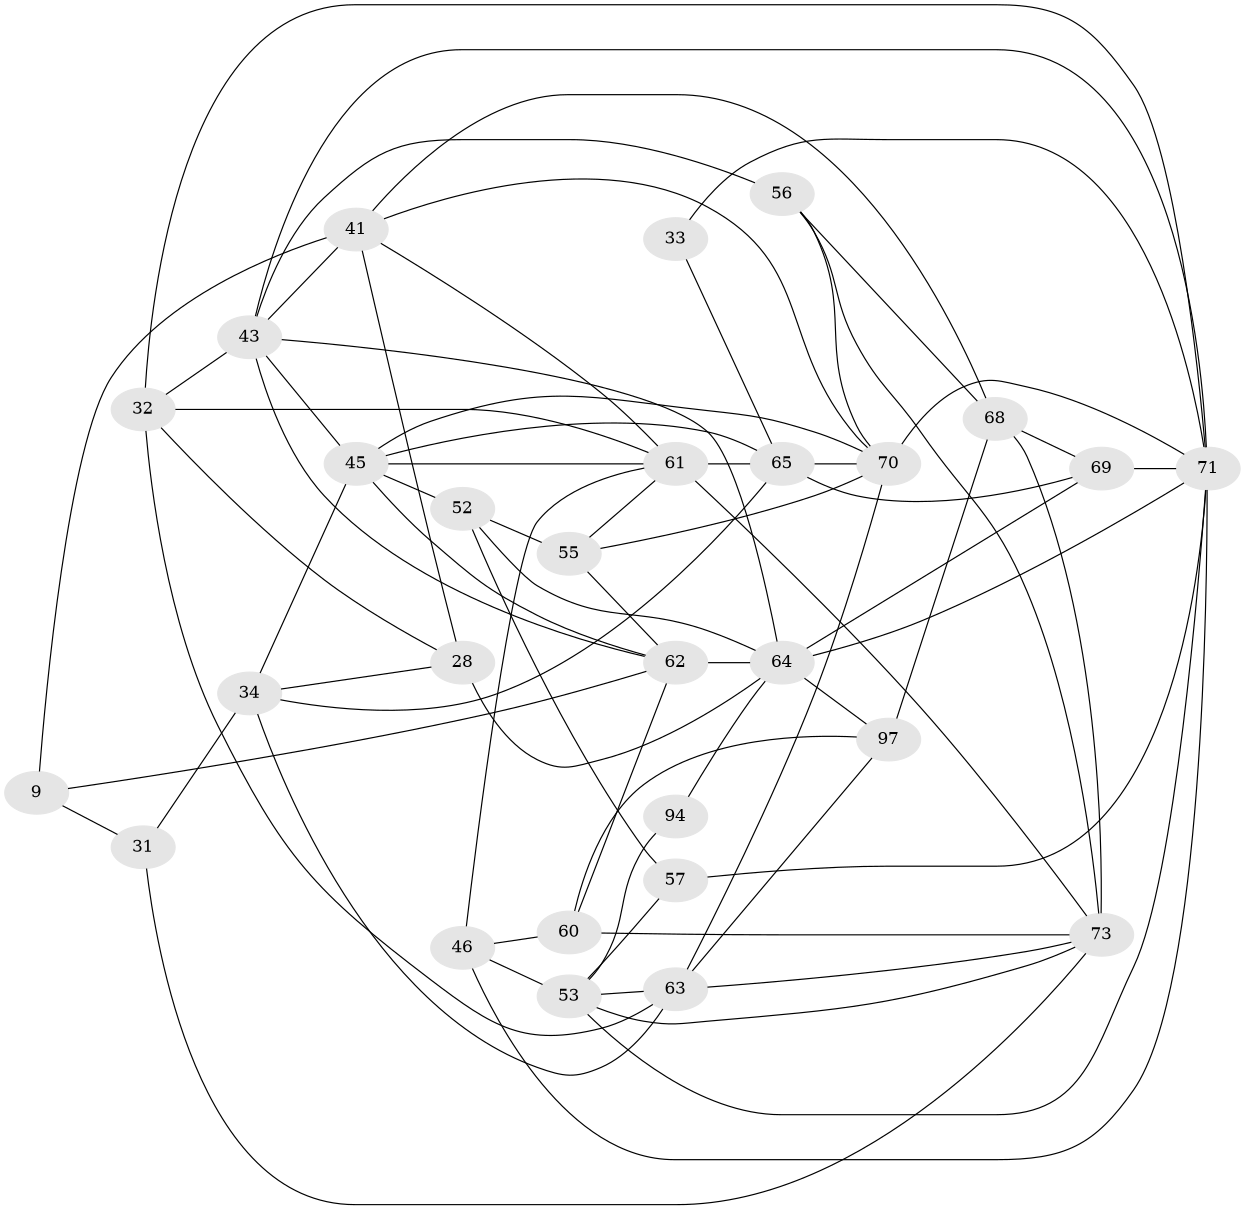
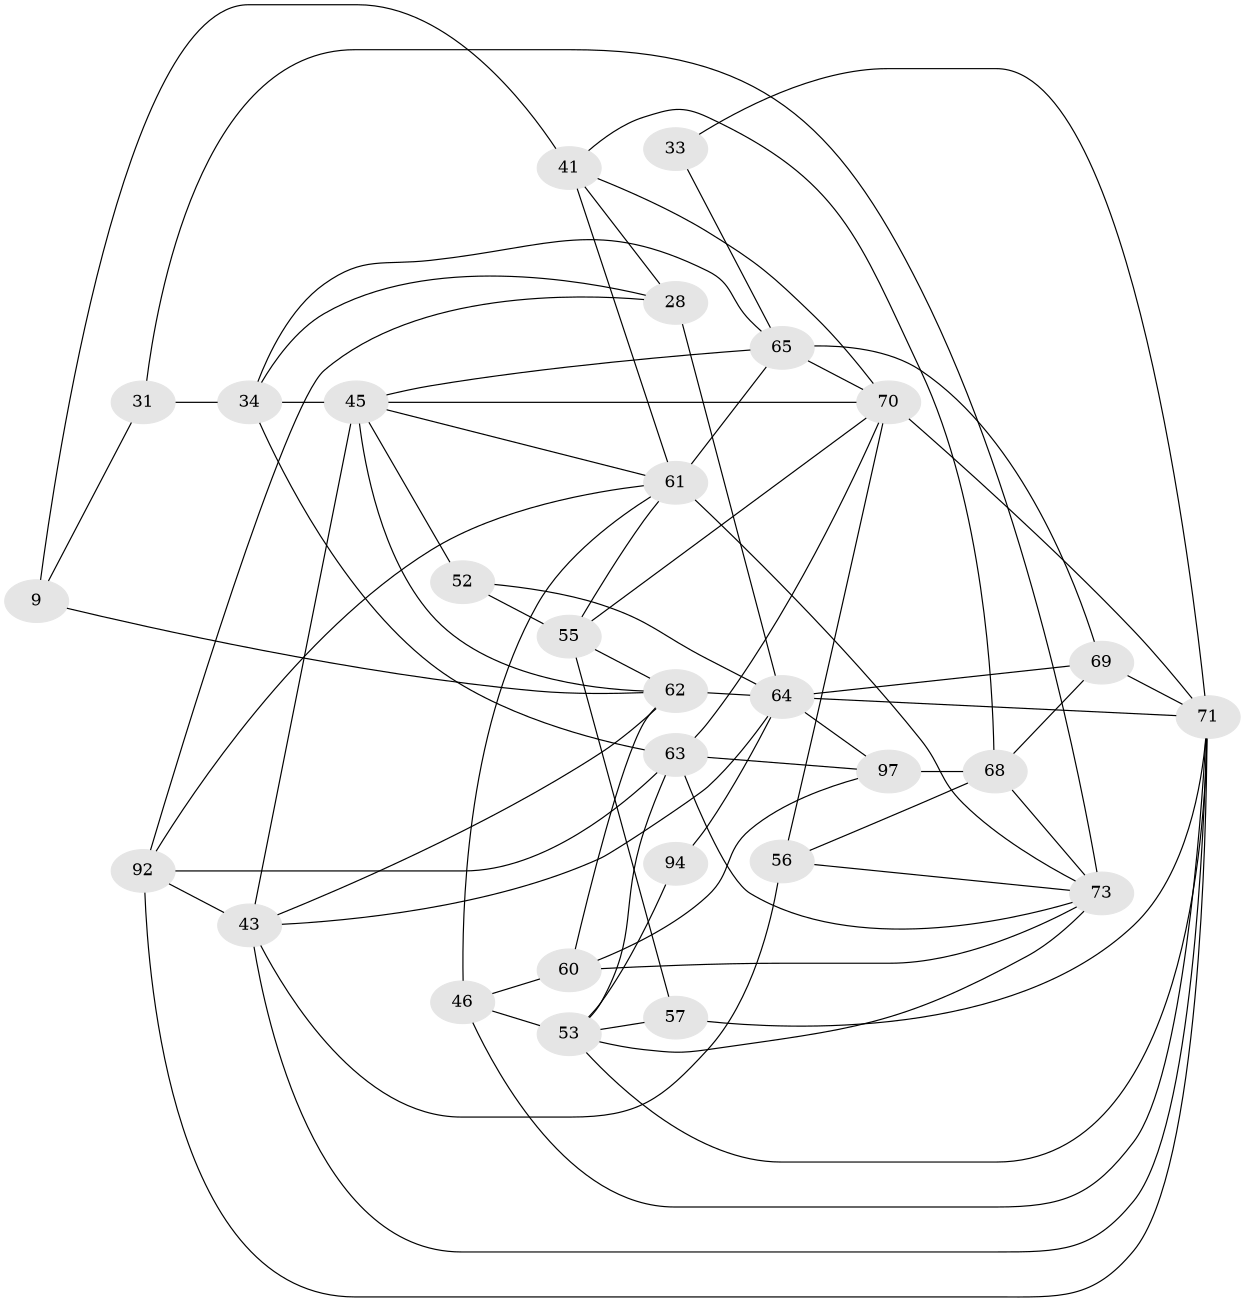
edge "41" -- "43": removed
node "32": label "32" -> "92"
edge "52" -- "57": now "55" -- "57"
